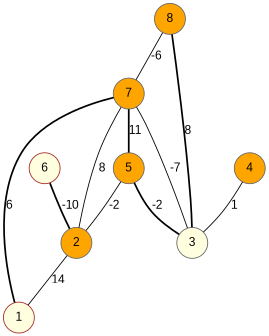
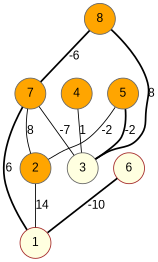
edge "8" -- "7": style solid -> bold
edge "7" -- "5": removed, label "11"
edge "6" -- "2": now "6" -- "1"
